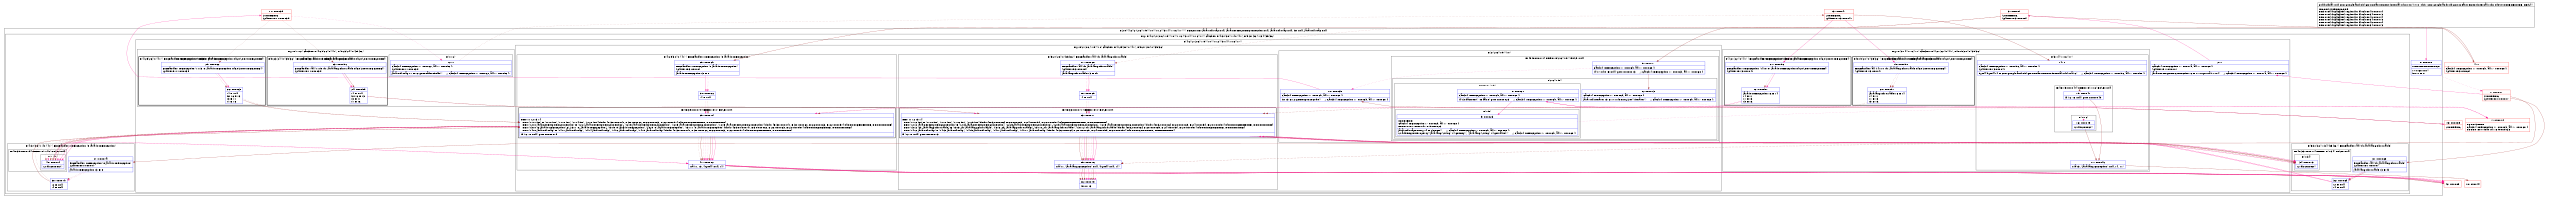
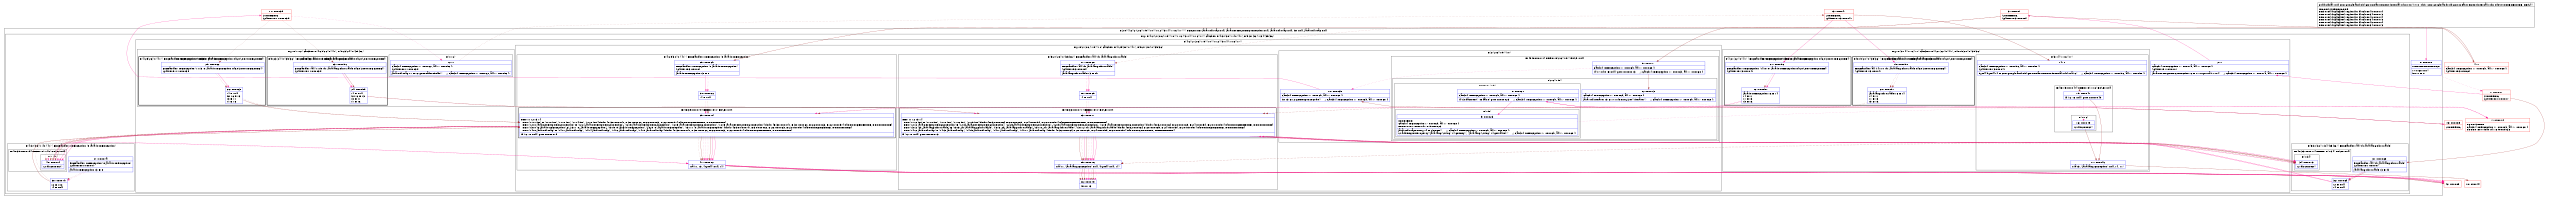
edge "1: 0x0007" -> "37: 0x007a": removed
node "38: 0x007b": text "r2 = null" -> "r2 = run"
